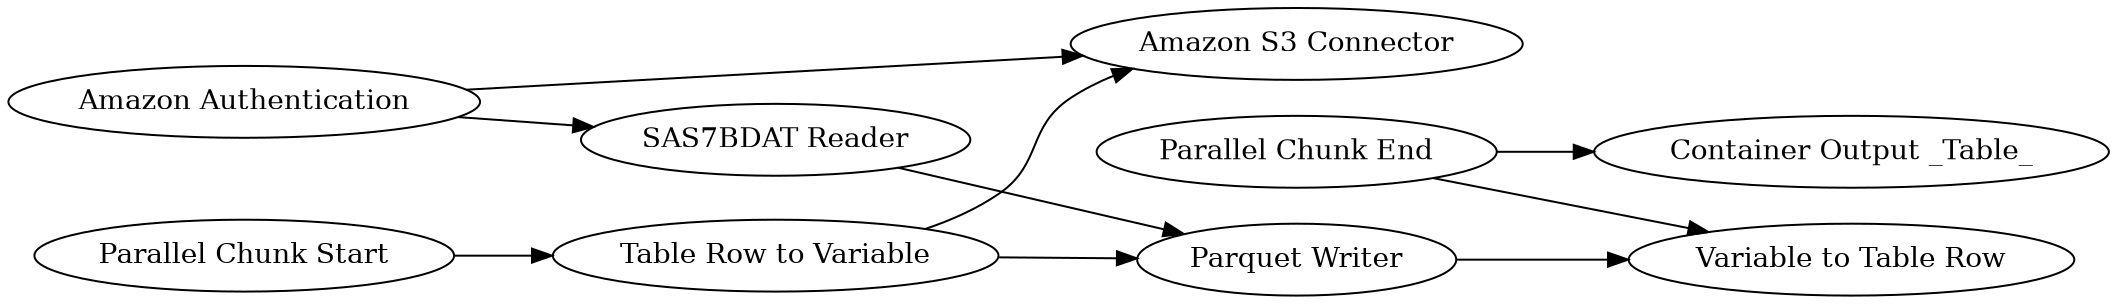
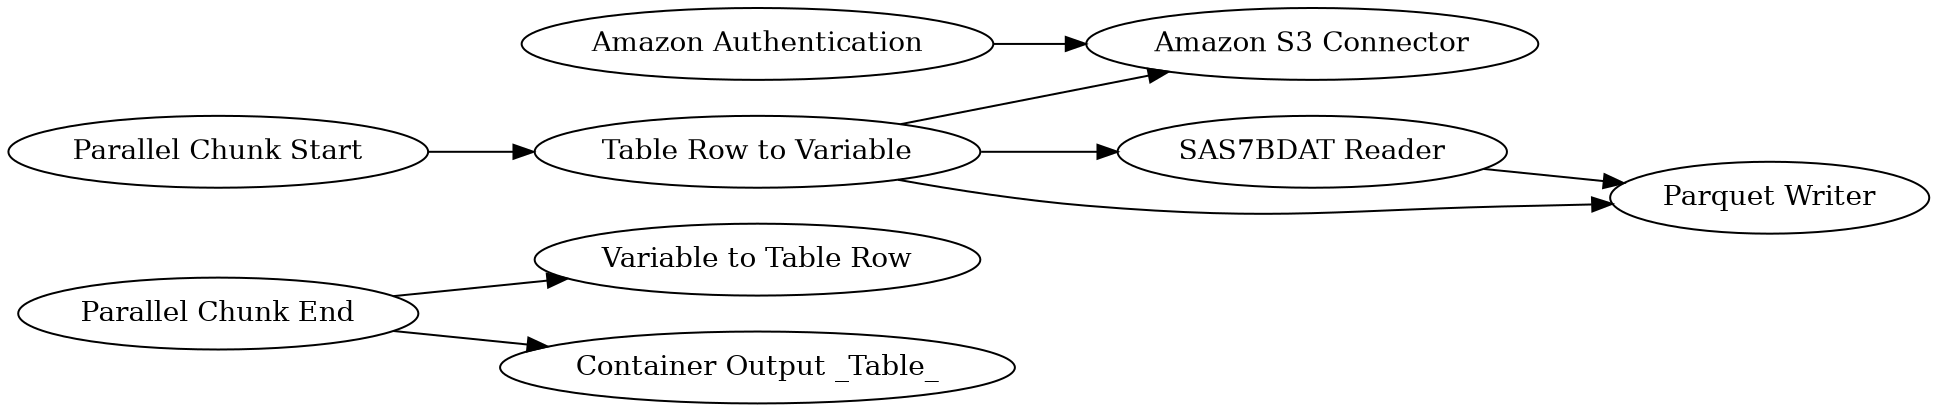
edge "Amazon Authentication" -> "SAS7BDAT Reader": now "Table Row to Variable" -> "SAS7BDAT Reader"
edge "Parquet Writer" -> "Variable to Table Row": removed
